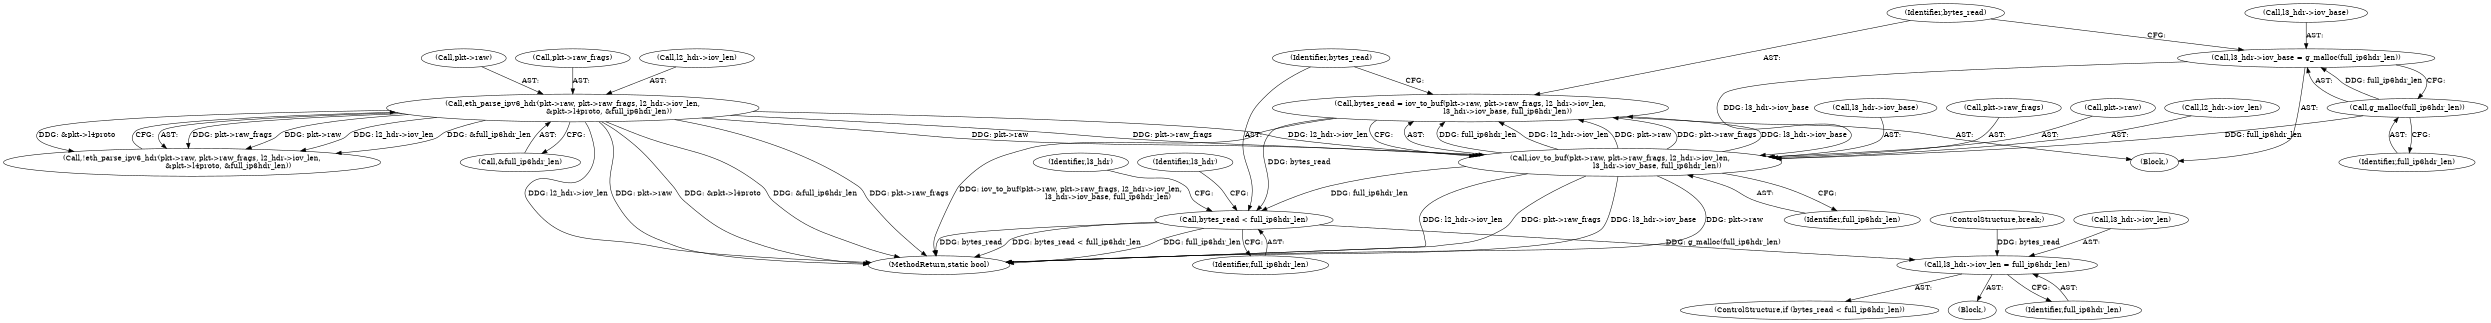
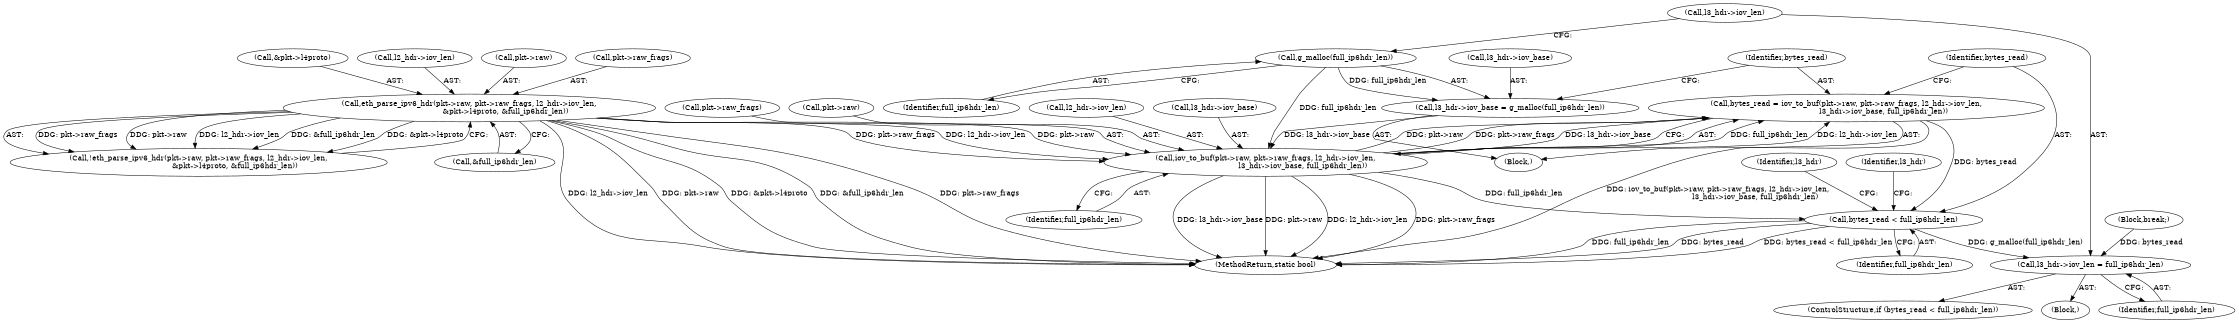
node "(Call,&pkt->l4proto)": added
edge "(Call,l3_hdr->iov_base = g_malloc(full_ip6hdr_len))" -> "(Call,g_malloc(full_ip6hdr_len))": now "(Call,l3_hdr->iov_len)" -> "(Call,g_malloc(full_ip6hdr_len))"
node "(ControlStructure,break;)": label "(ControlStructure,break;)" -> "(Block,break;)"
